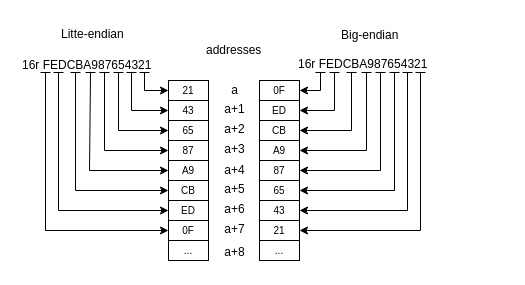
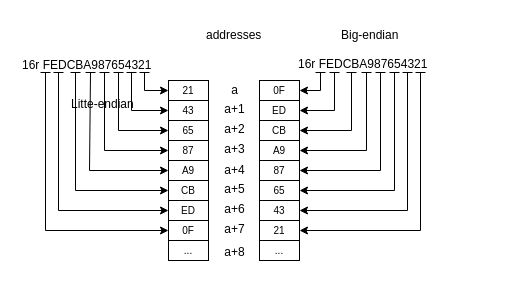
node "Litte-endian": moved (95, 36) -> (105, 106)
node "addresses": moved (235, 52) -> (235, 37)
